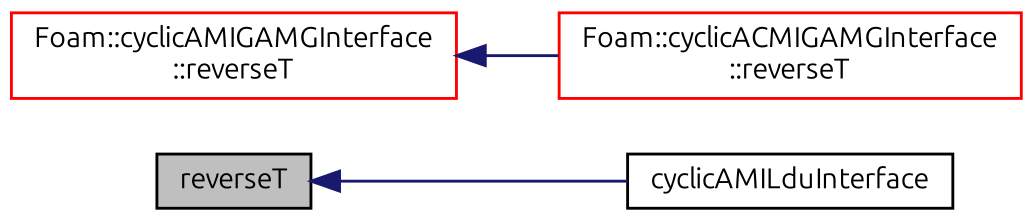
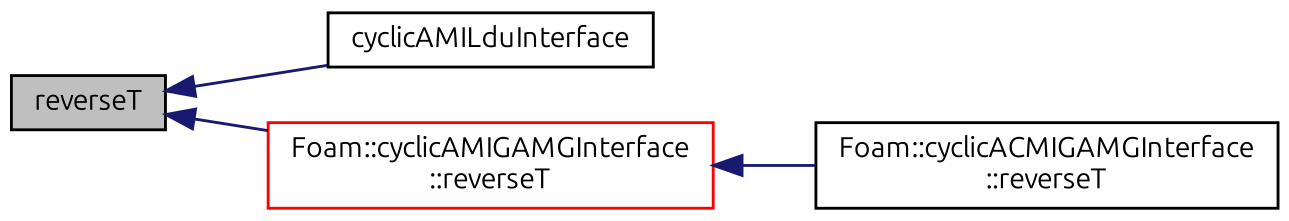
node "Foam::cyclicACMIGAMGInterface ::reverseT": color red -> black
edge "Foam::cyclicAMIGAMGInterface ::reverseT" -> "reverseT": added
